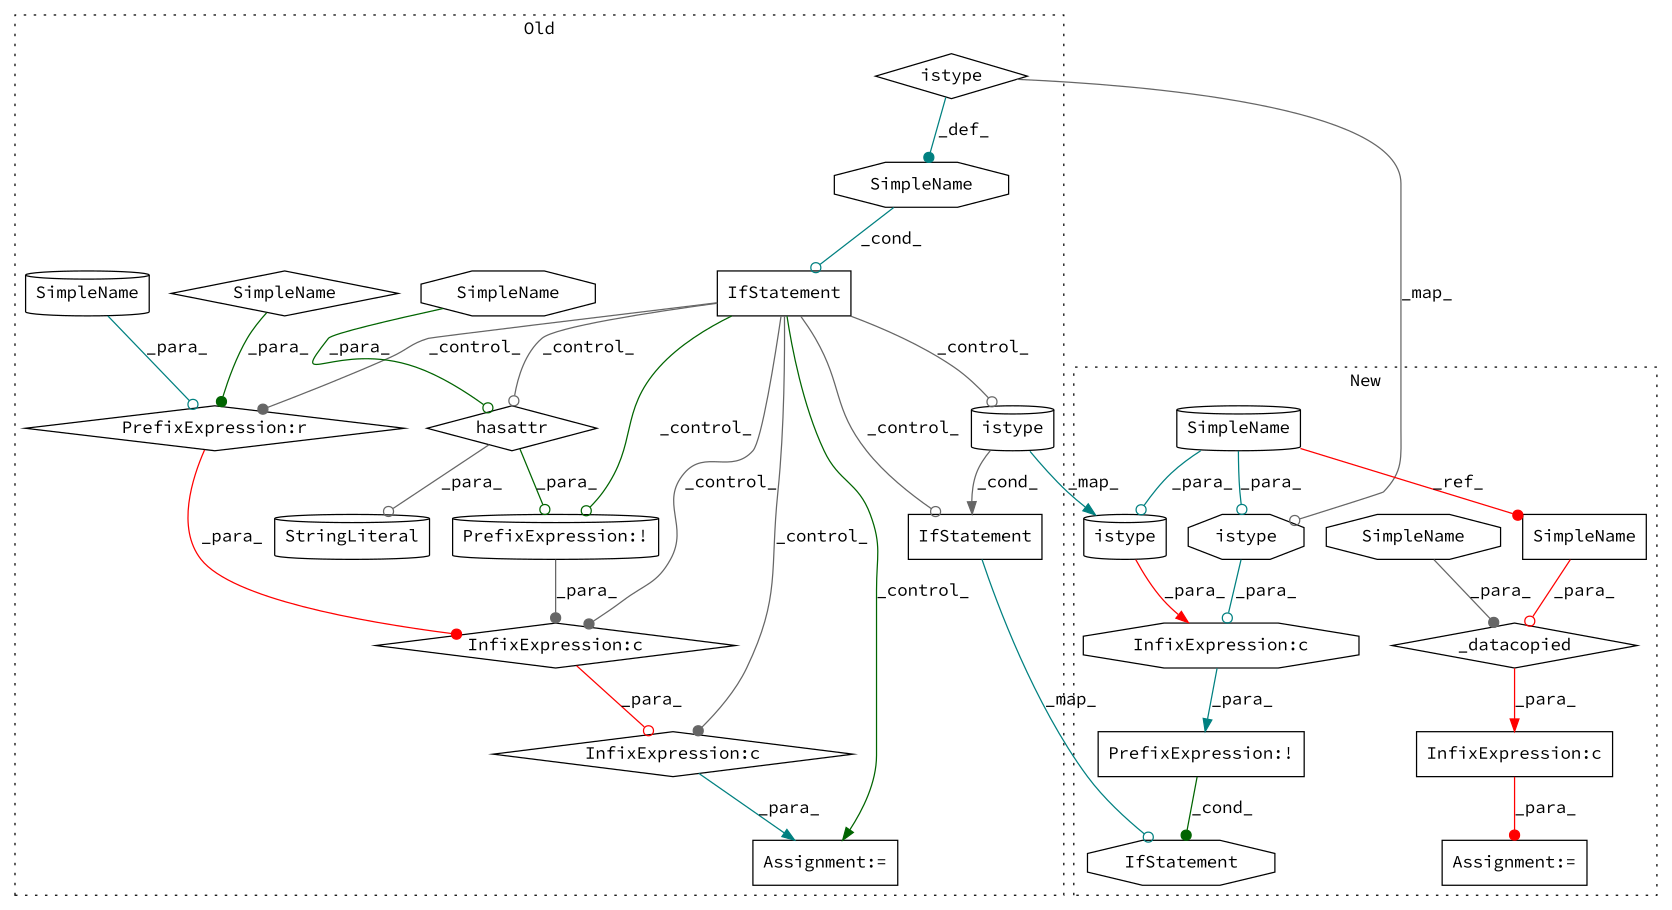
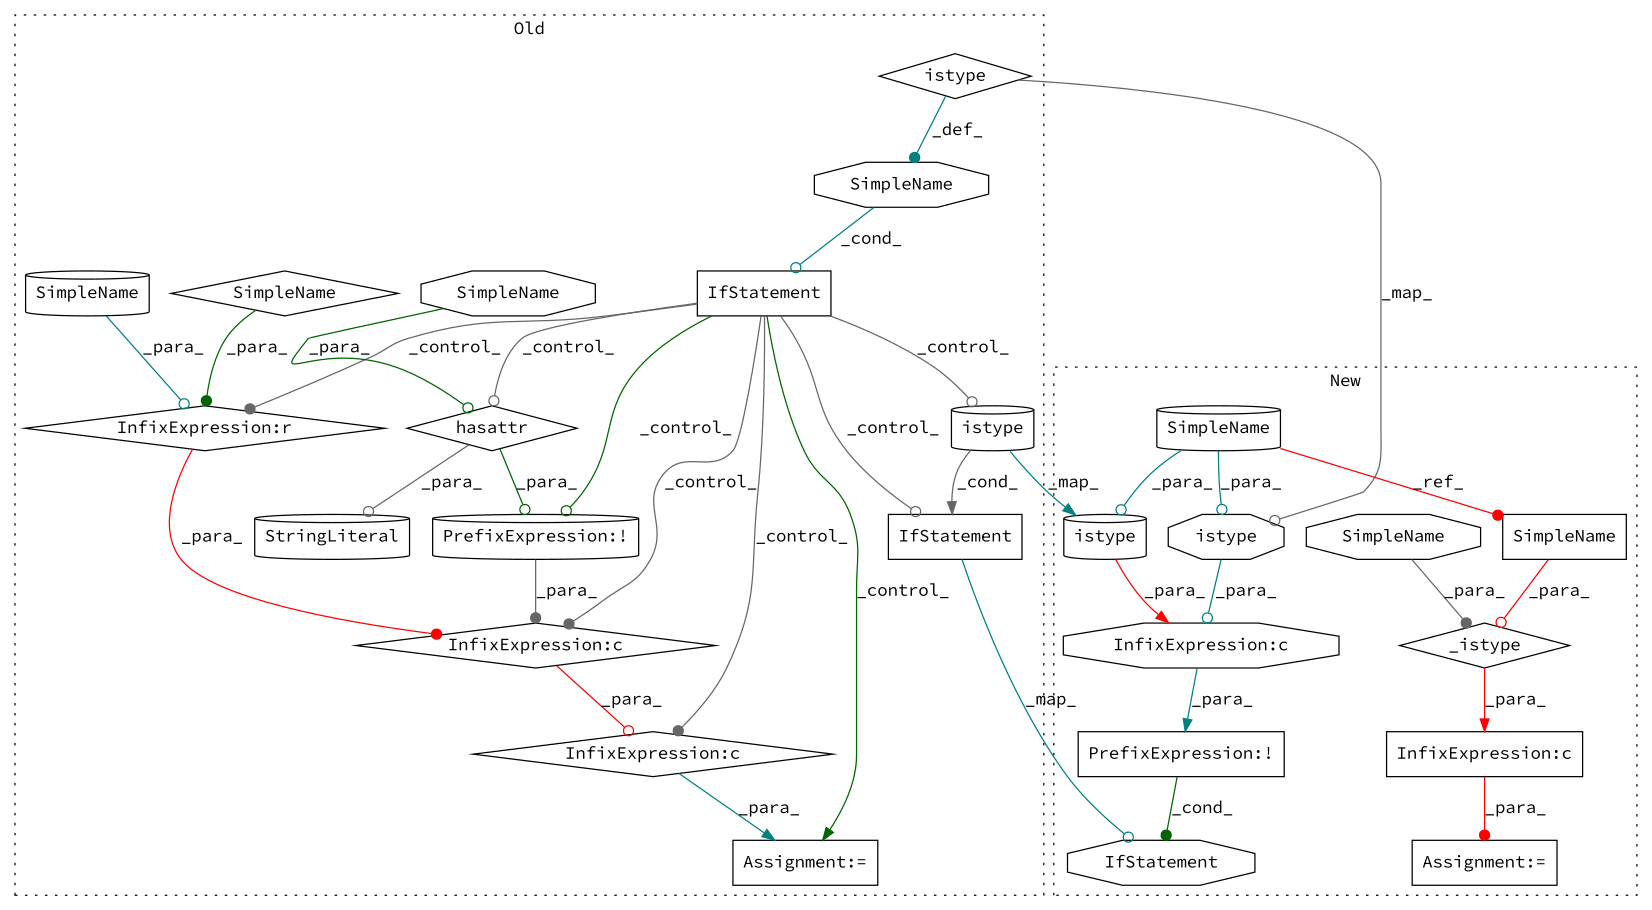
node "PrefixExpression:r": label "PrefixExpression:r" -> "InfixExpression:r"
node "_datacopied": label "_datacopied" -> "_istype"
